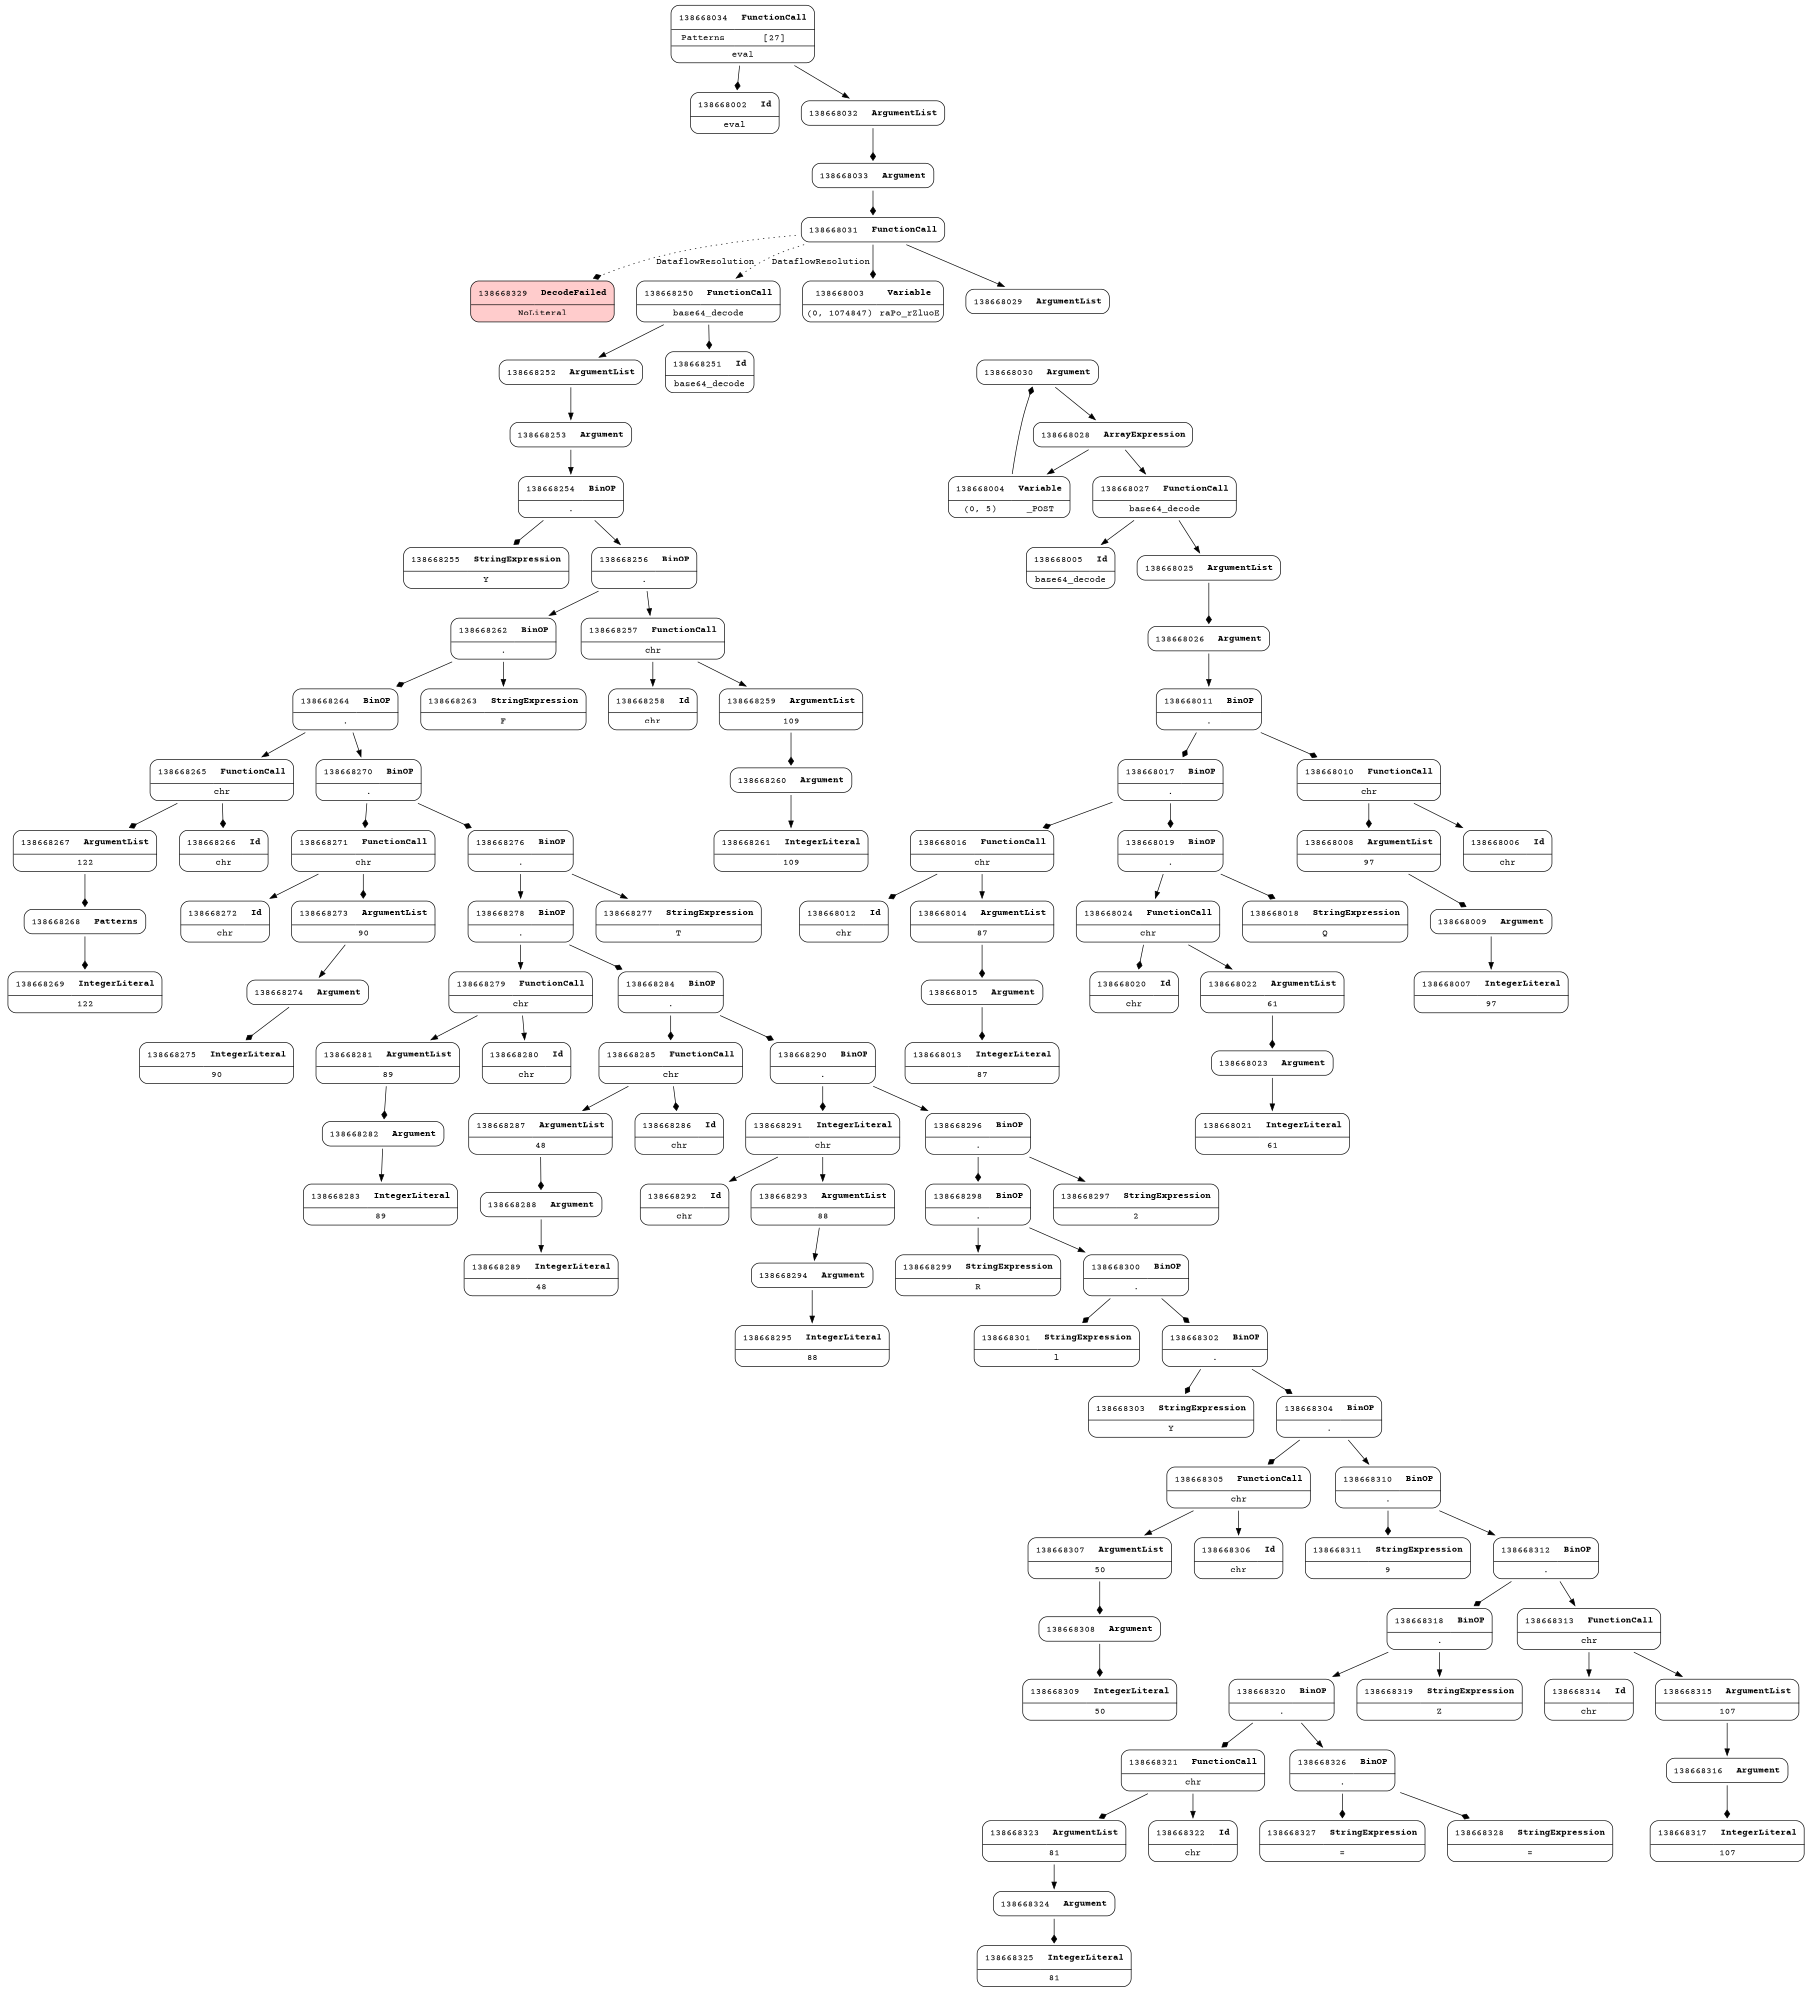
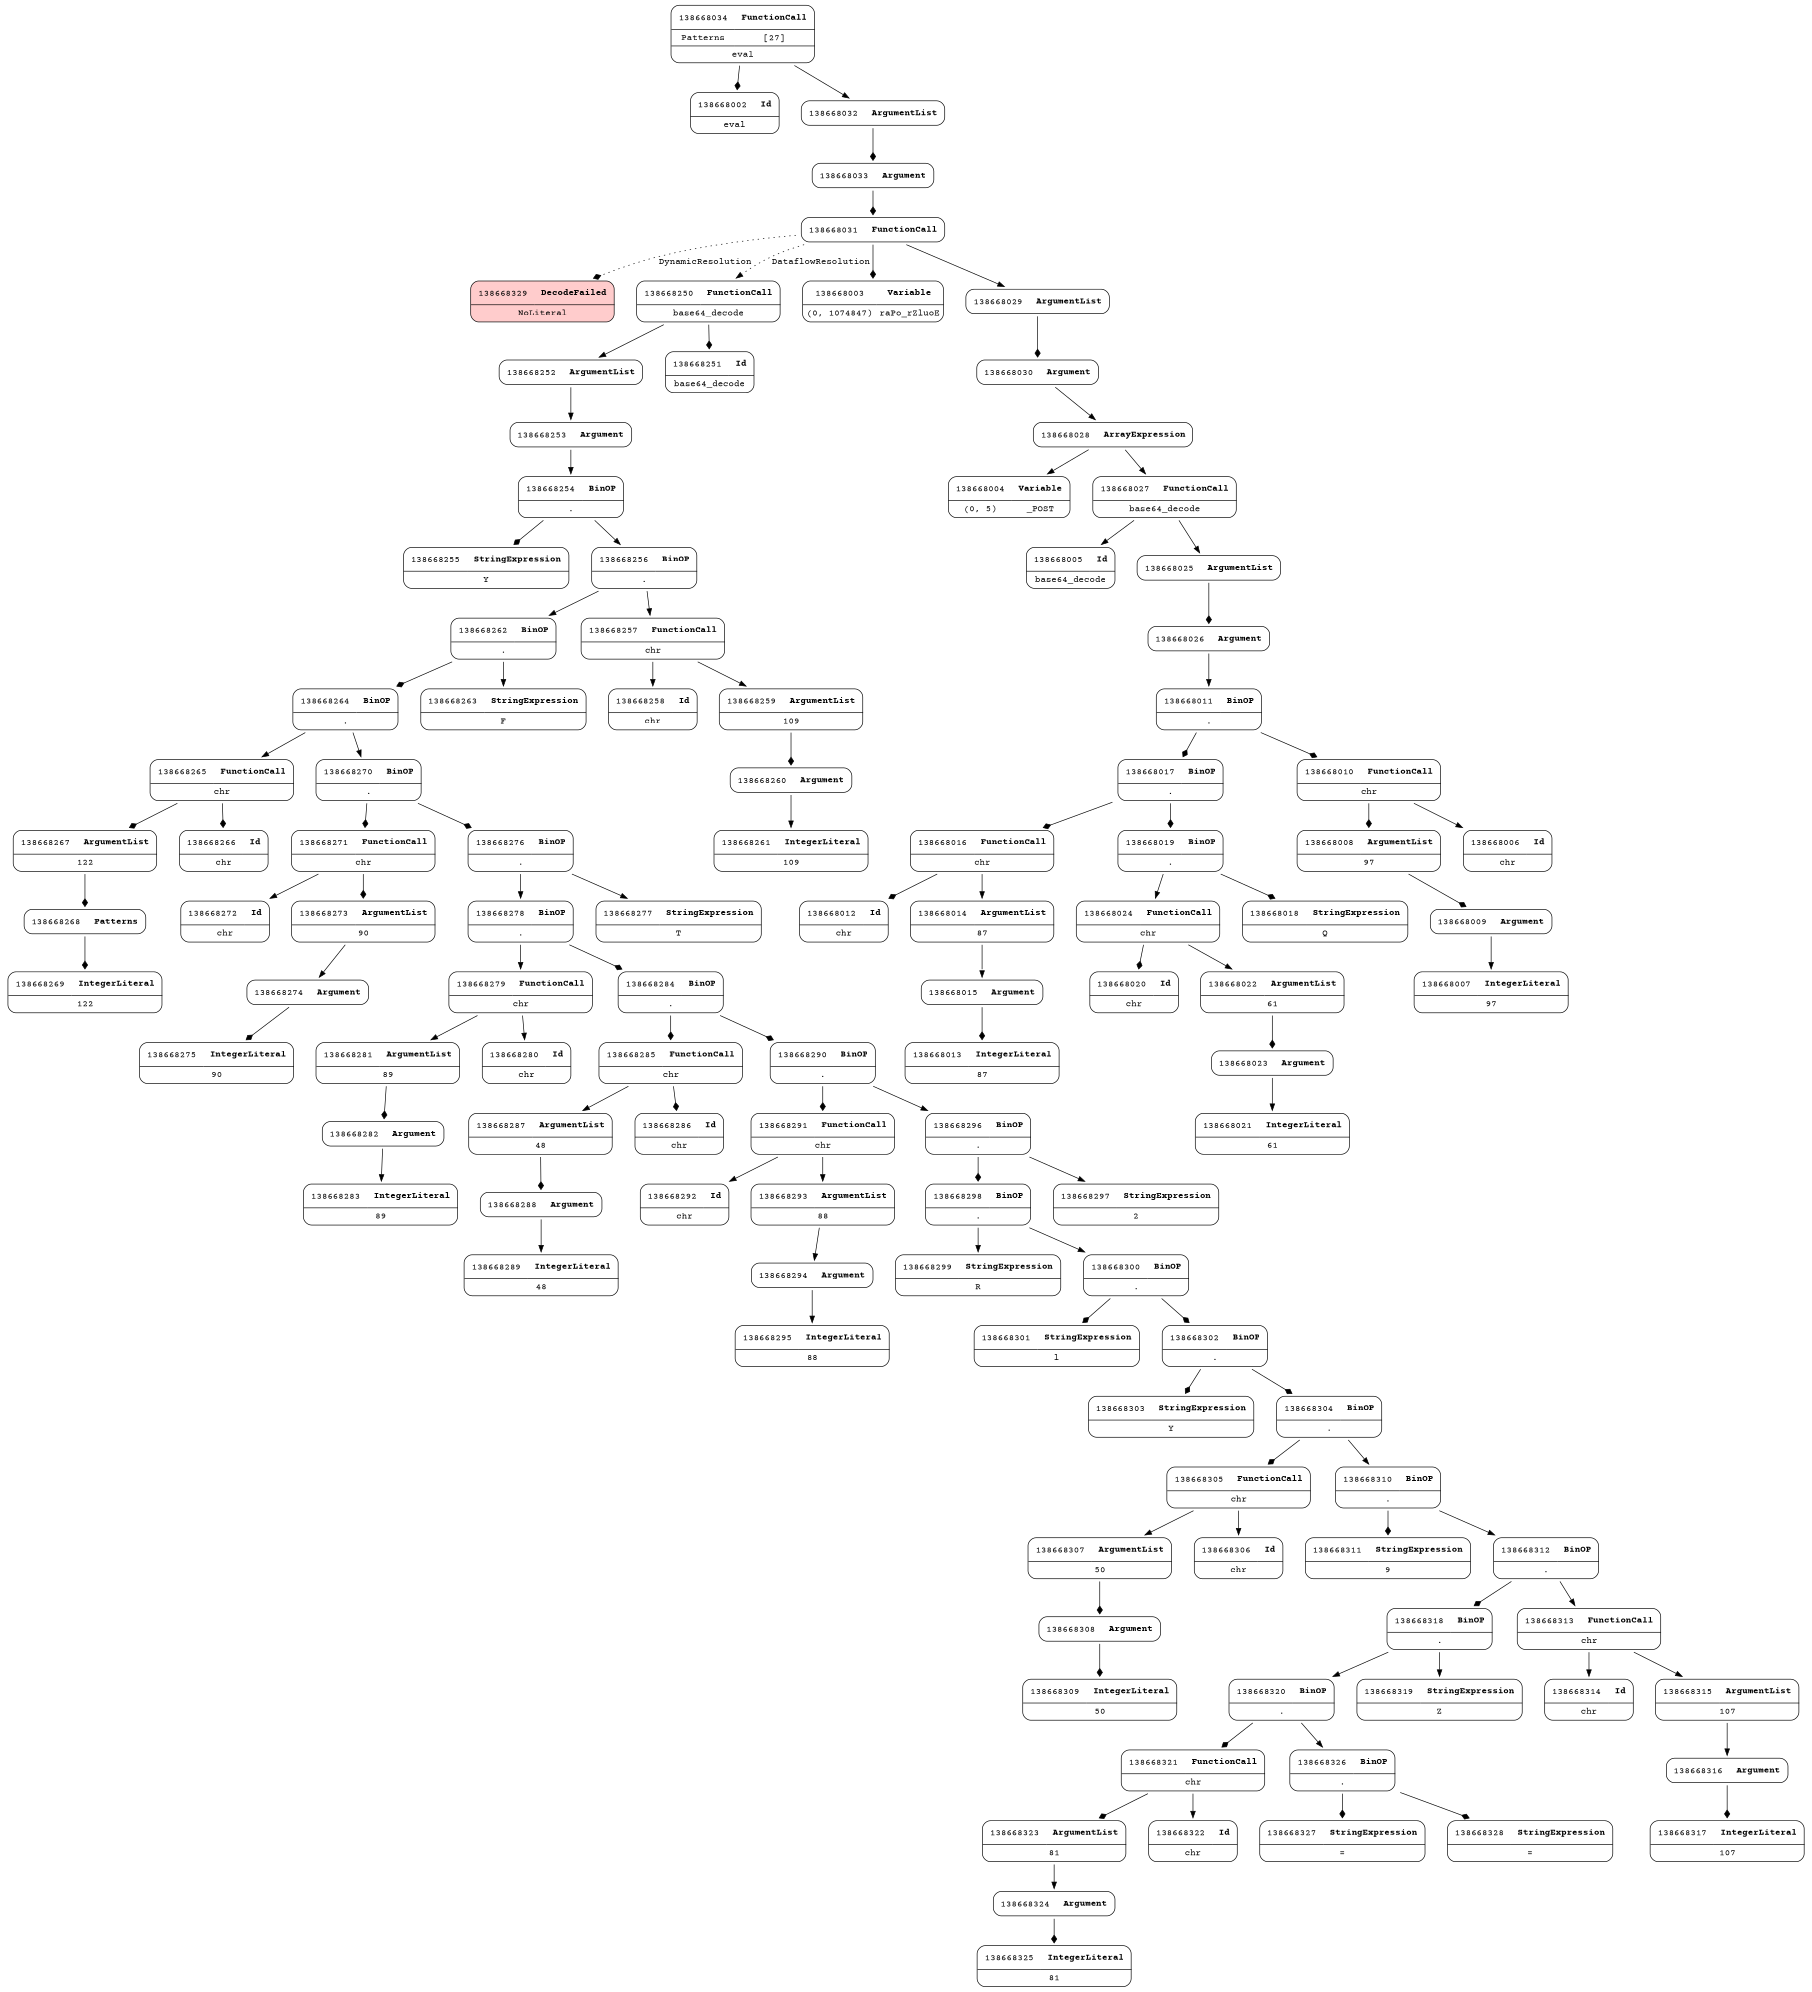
edge "138668031" -> "138668329": label "DataflowResolution" -> "DynamicResolution"
edge "138668004" -> "138668030": now "138668029" -> "138668030"
edge "138668014" -> "138668015": arrowhead diamond -> normal
node "138668291": text "IntegerLiteral" -> "FunctionCall"
